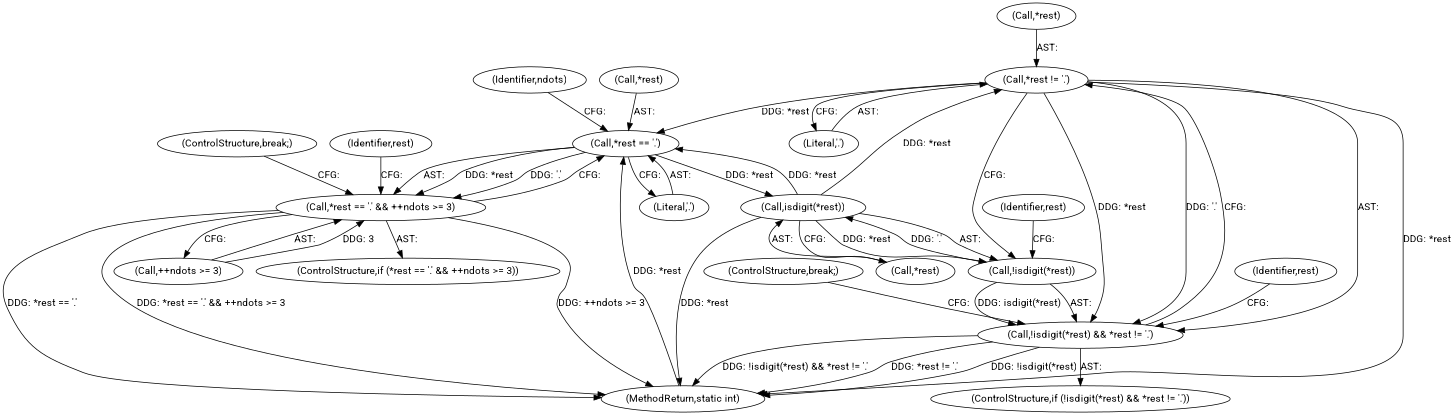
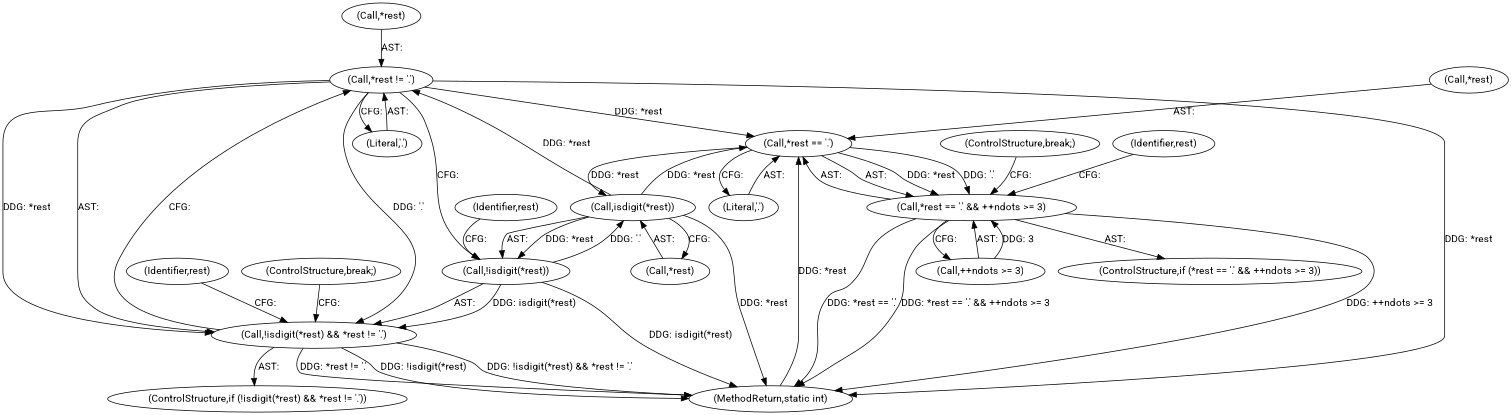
node "(Identifier,ndots)": removed
edge "(Call,*rest == '.' && ++ndots >= 3)" -> "(Call,*rest == '.')": label "CFG: " -> "AST: "
edge "(Call,!isdigit(*rest))" -> "(MethodReturn,static int)": added, label "DDG: isdigit(*rest)"
